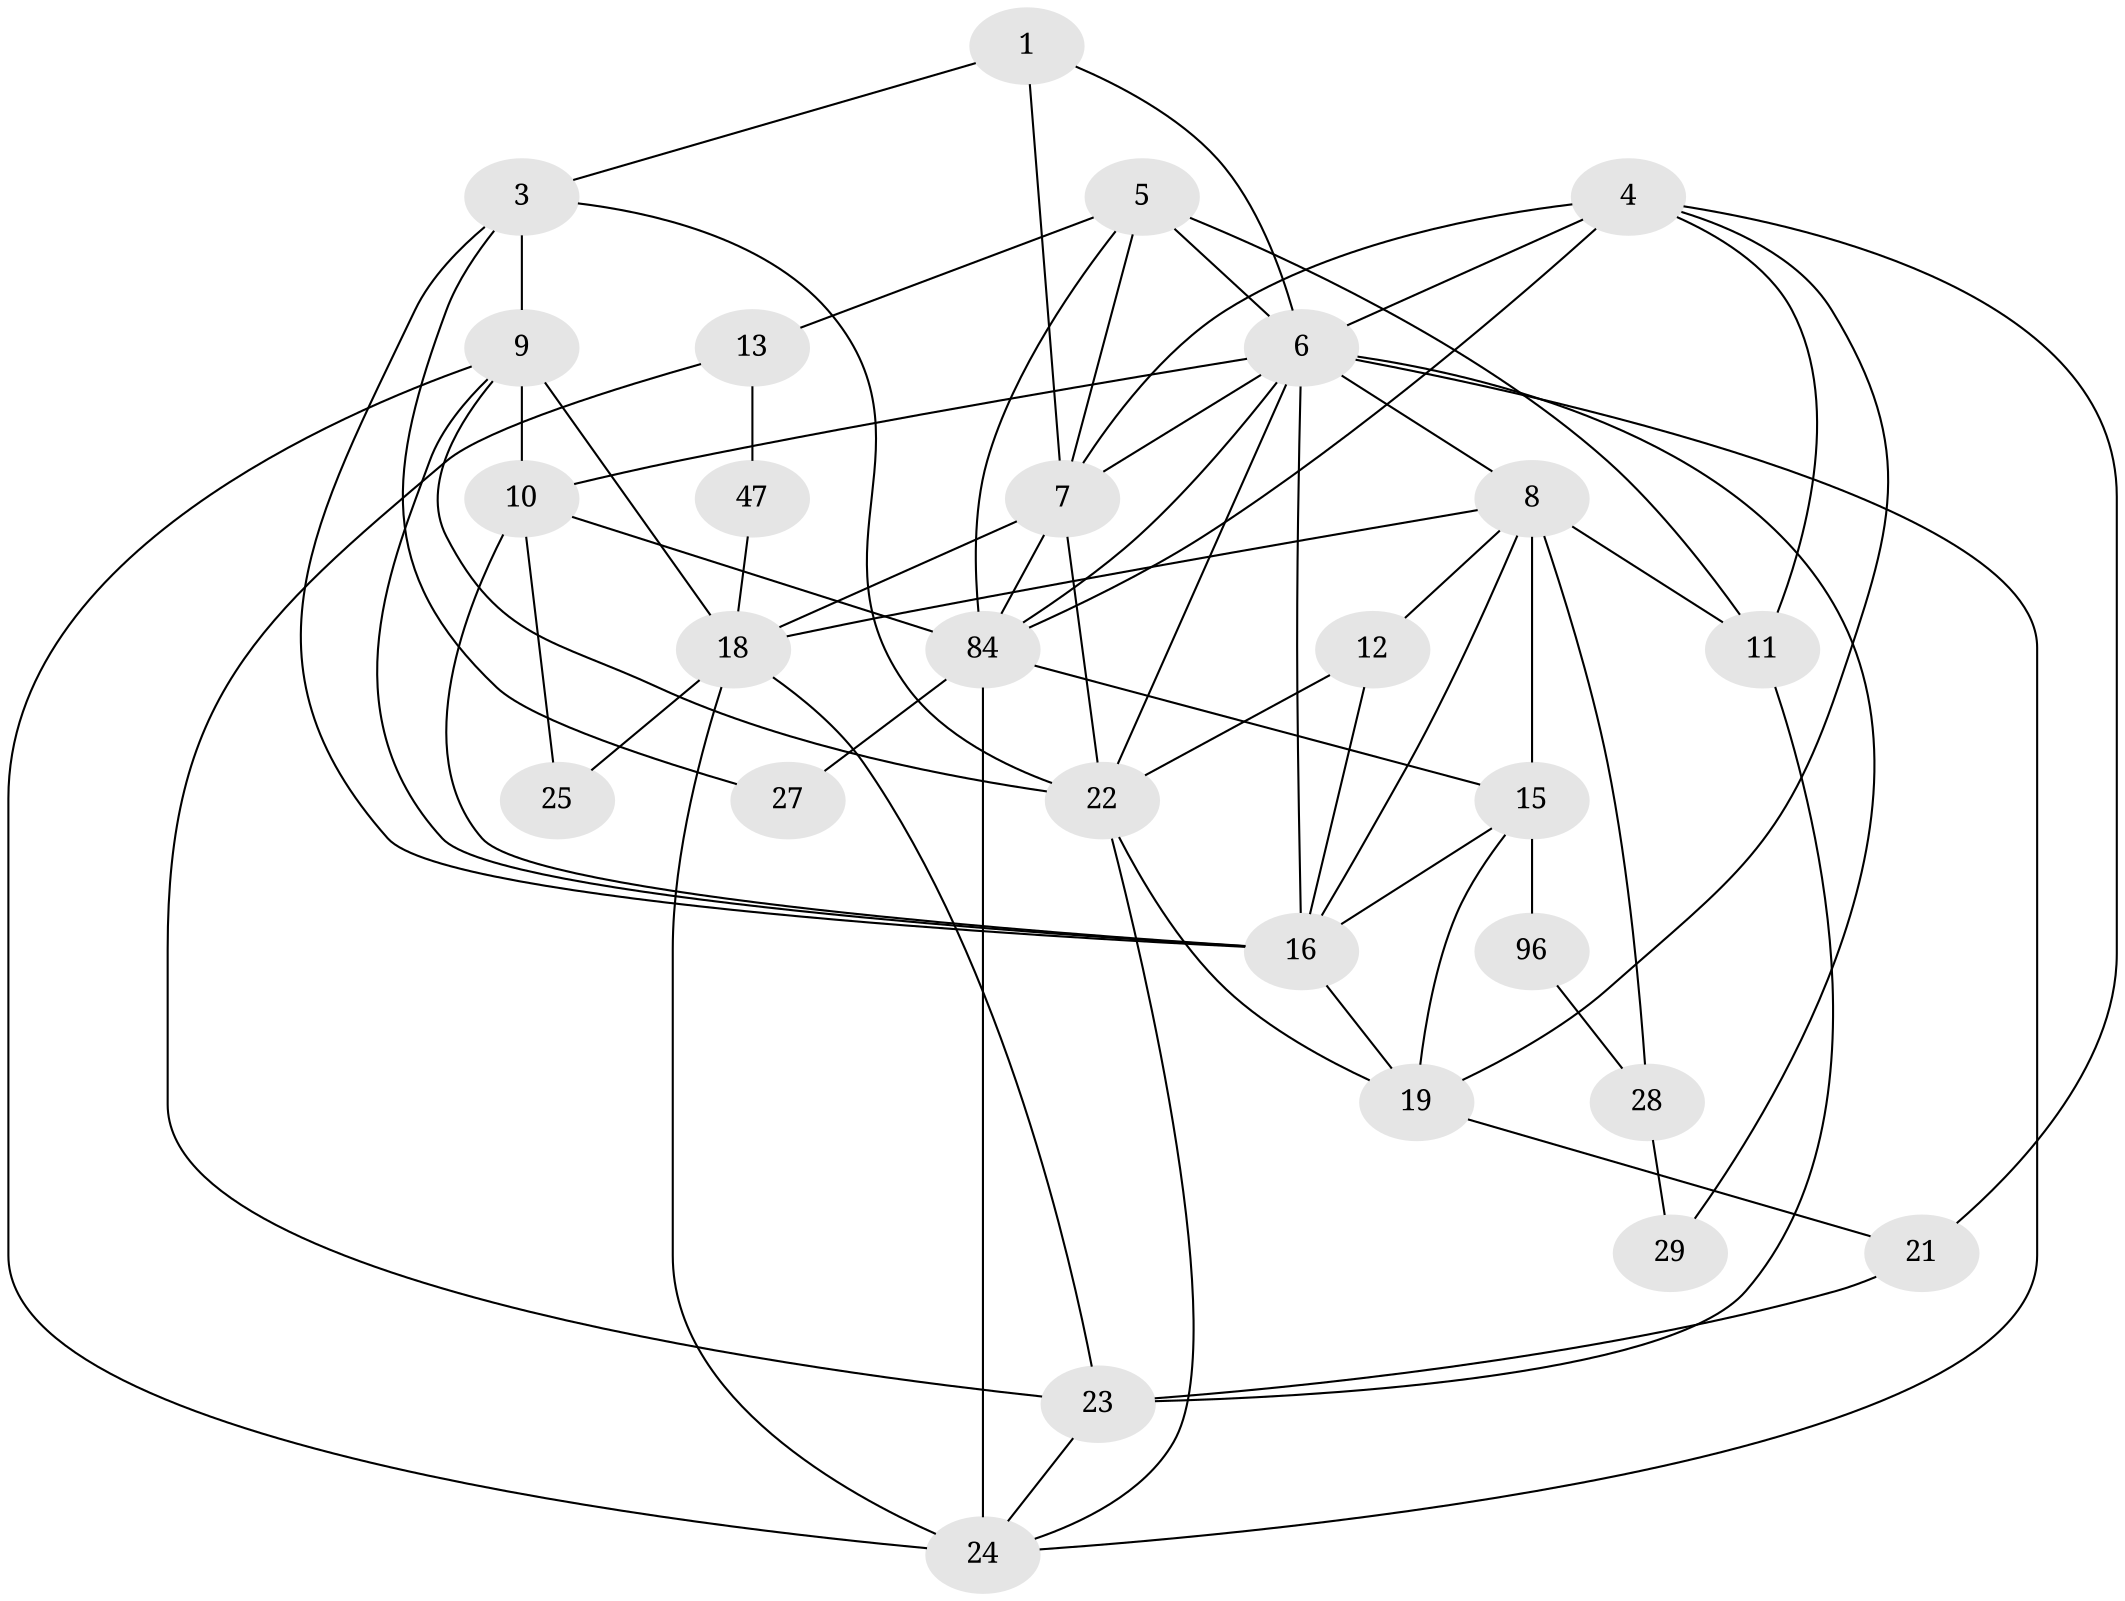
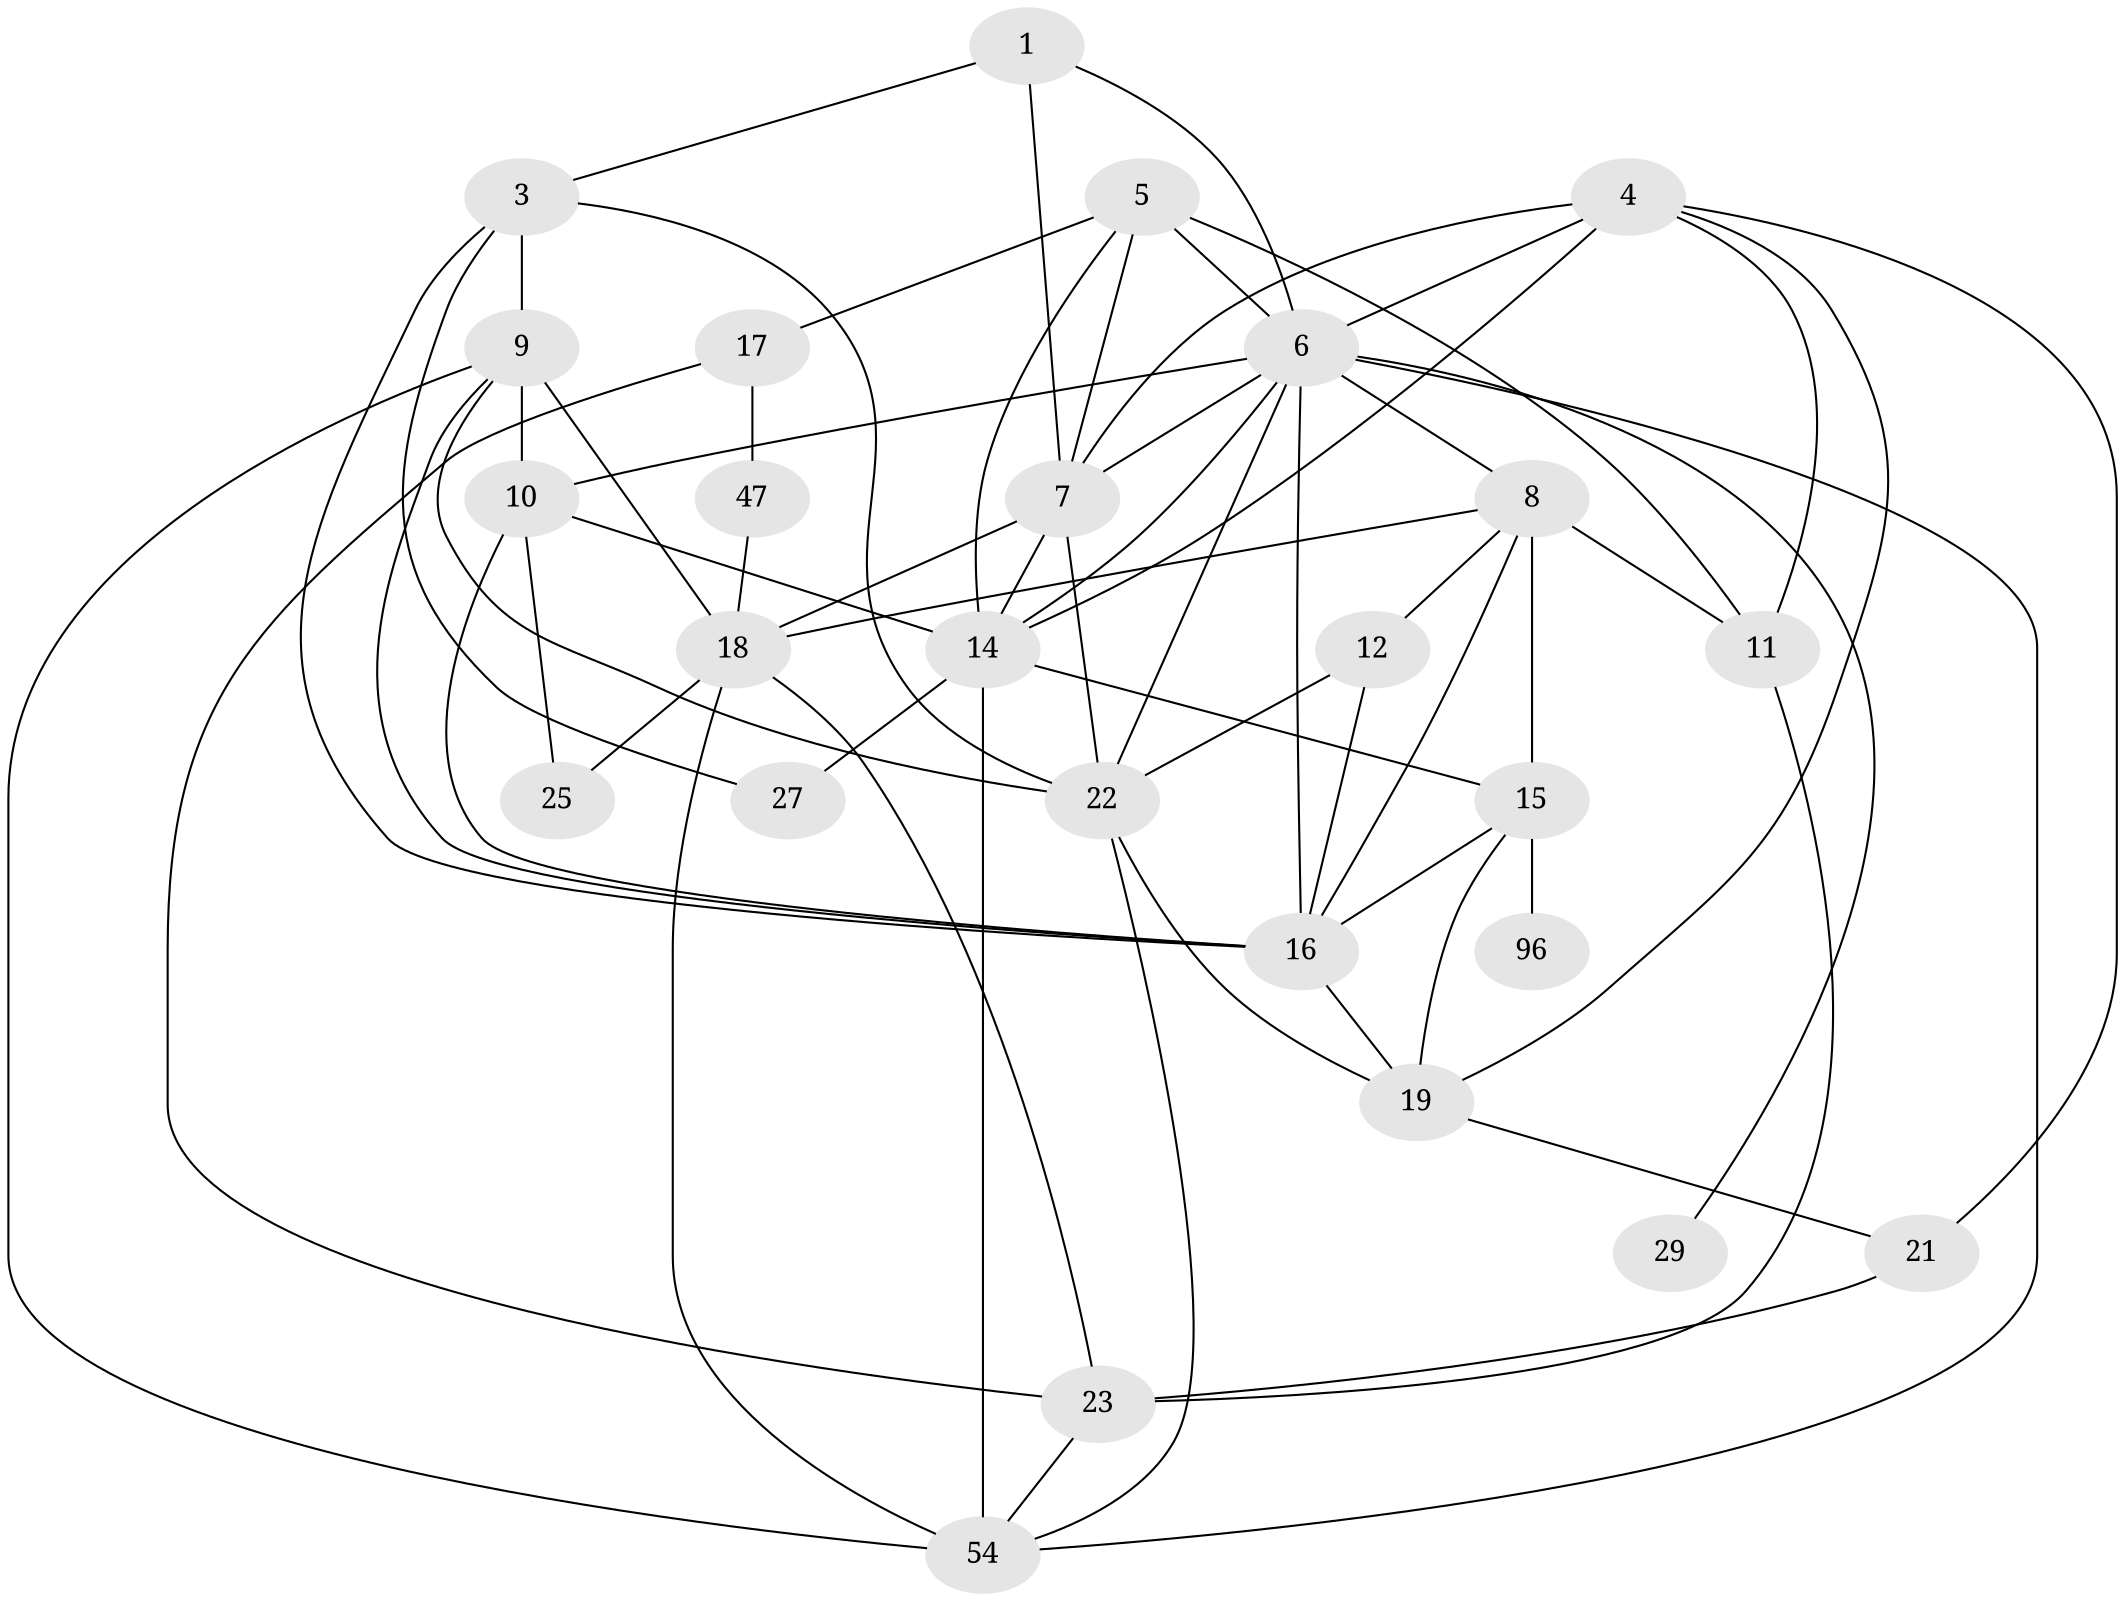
node "13": label "13" -> "17"
node "84": label "84" -> "14"
node "28": removed
node "24": label "24" -> "54"
